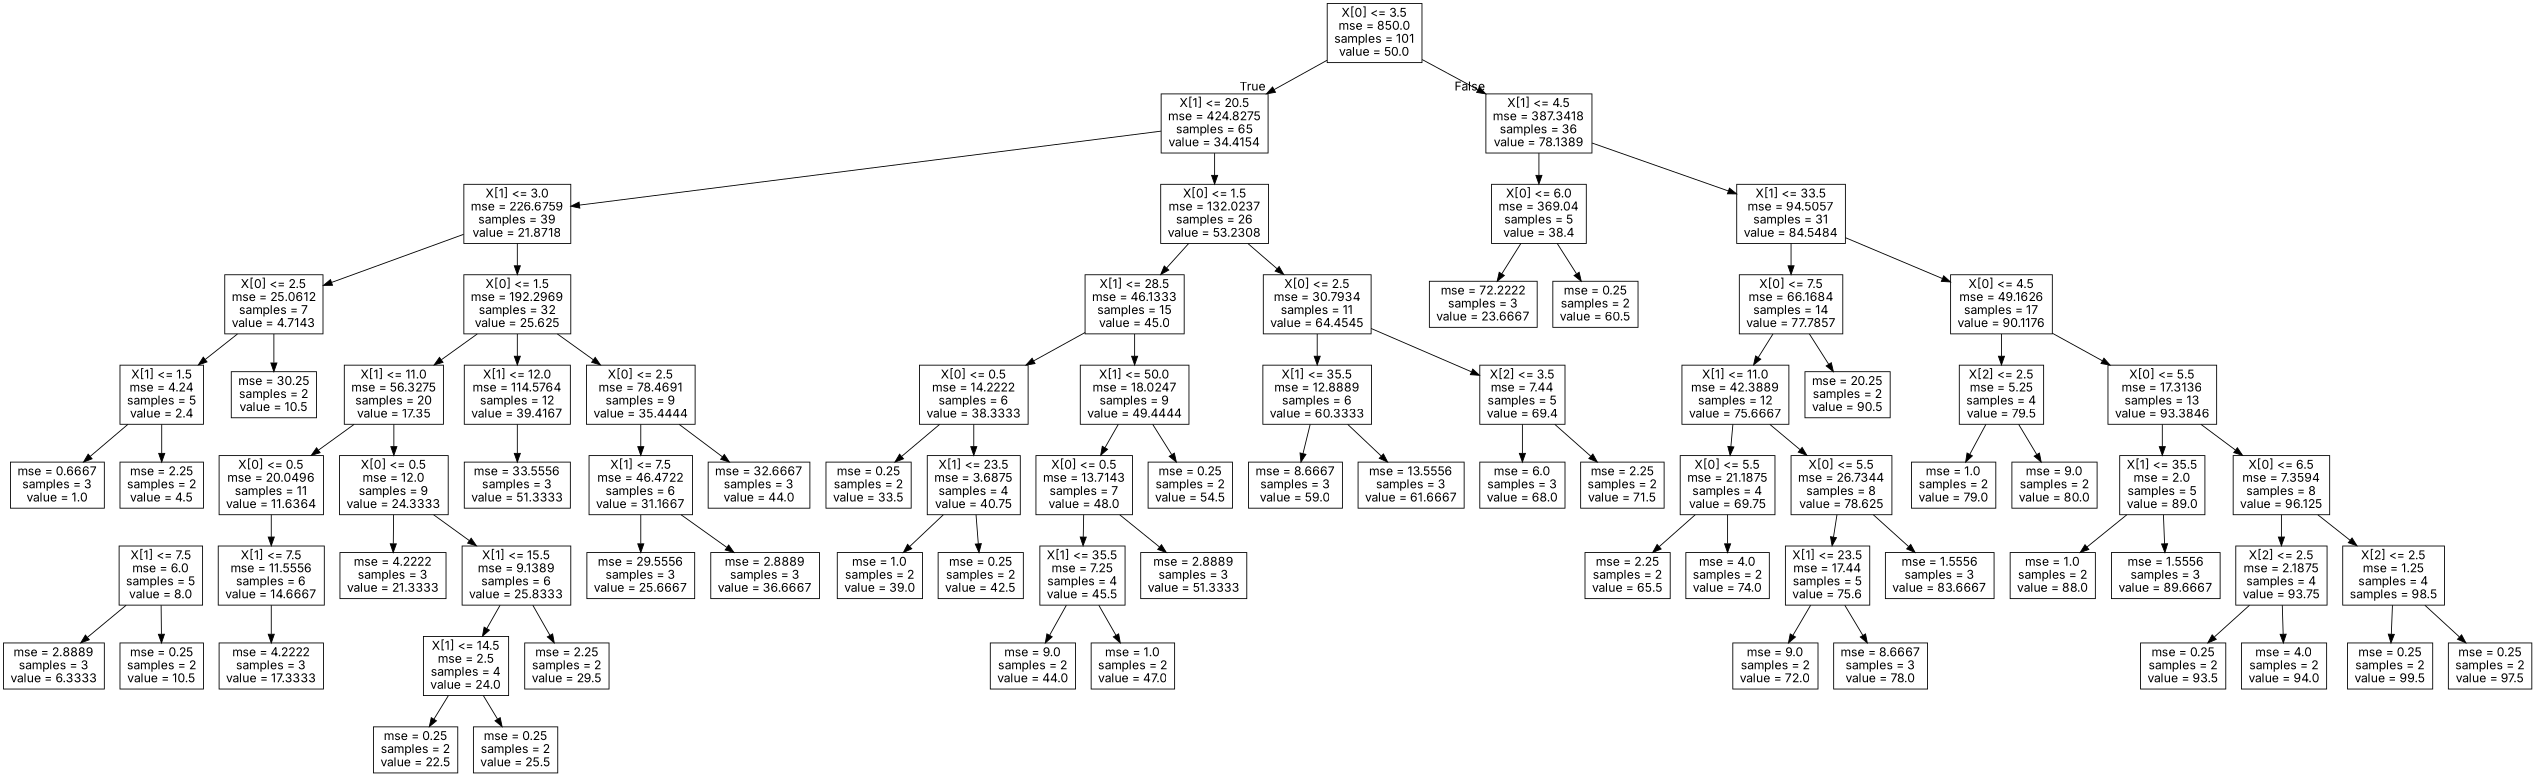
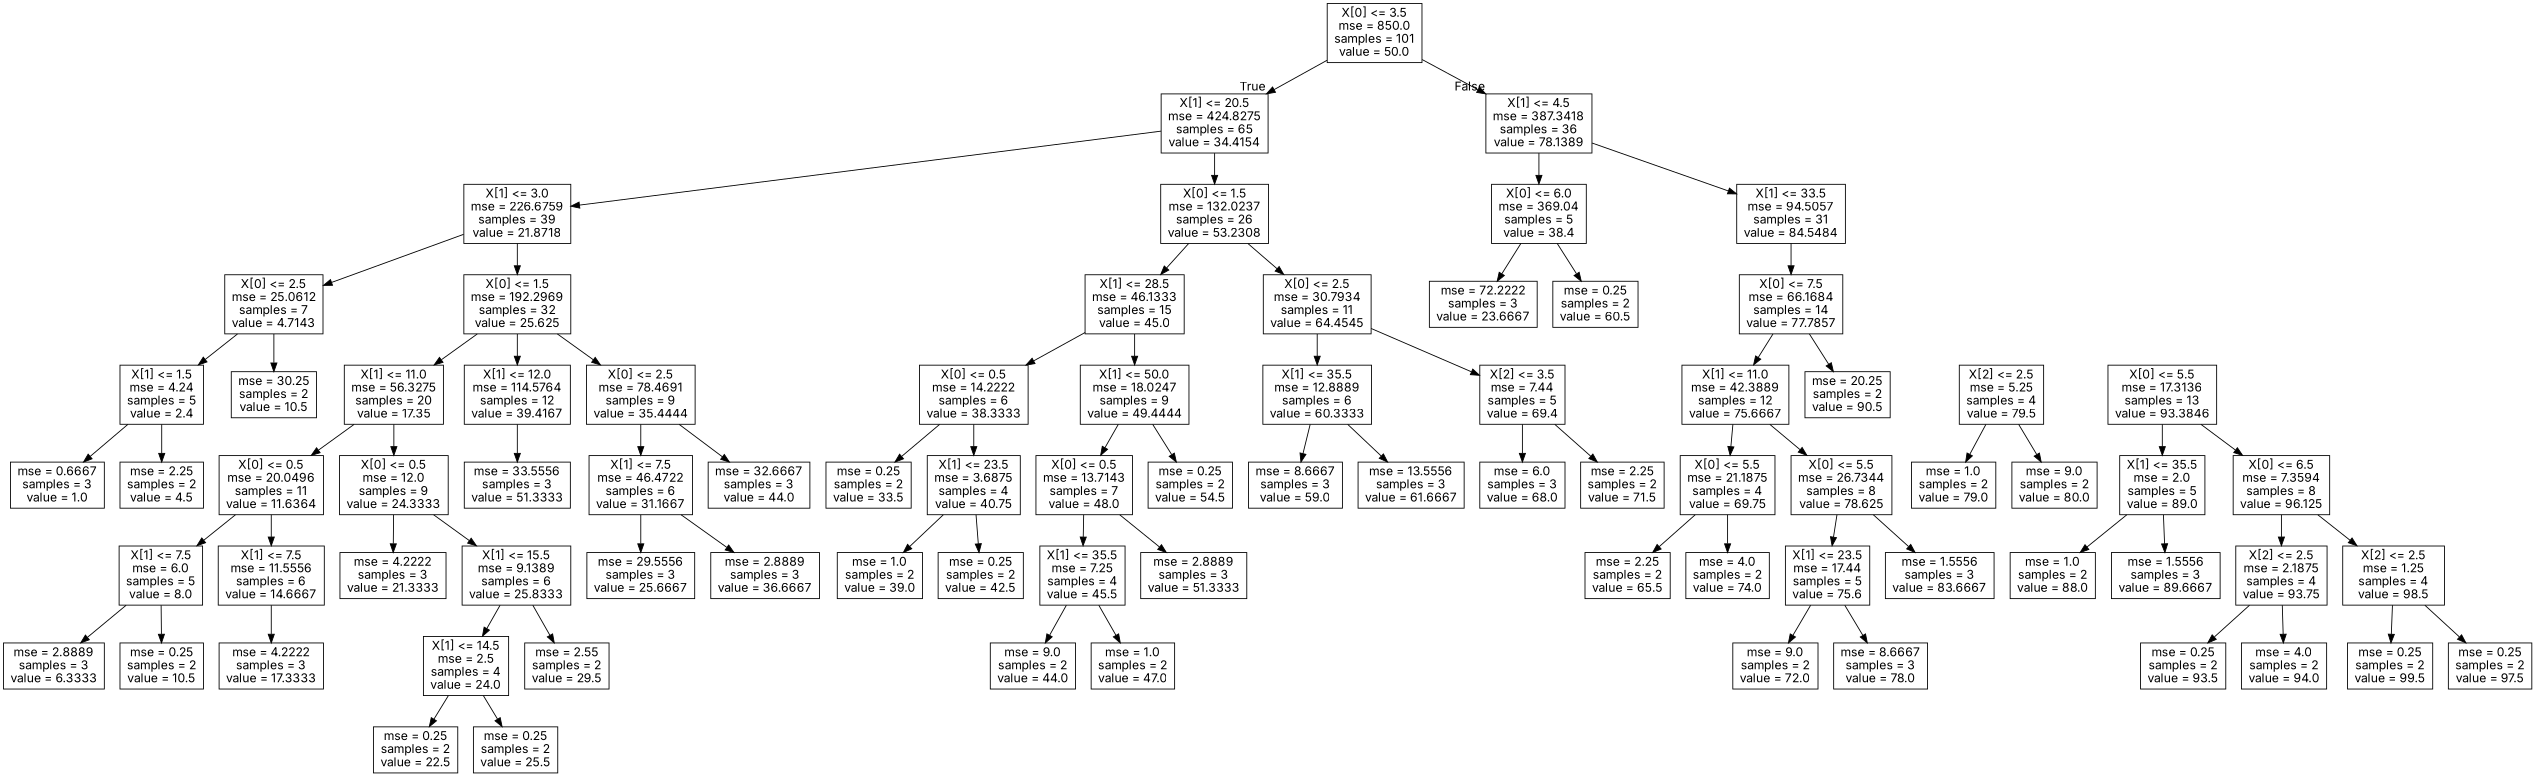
node "X[0] <= 4.5 mse = 49.1626 samples = 17 value = 90.1176": removed
edge "X[0] <= 0.5 mse = 20.0496 samples = 11 value = 11.6364" -> "X[1] <= 7.5 mse = 6.0 samples = 5 value = 8.0": added
node "X[2] <= 2.5 mse = 1.25 samples = 4 samples = 98.5": label "X[2] <= 2.5 mse = 1.25 samples = 4 samples = 98.5" -> "X[2] <= 2.5 mse = 1.25 samples = 4 value = 98.5"
node "mse = 2.25 samples = 2 value = 29.5": label "mse = 2.25 samples = 2 value = 29.5" -> "mse = 2.55 samples = 2 value = 29.5"
